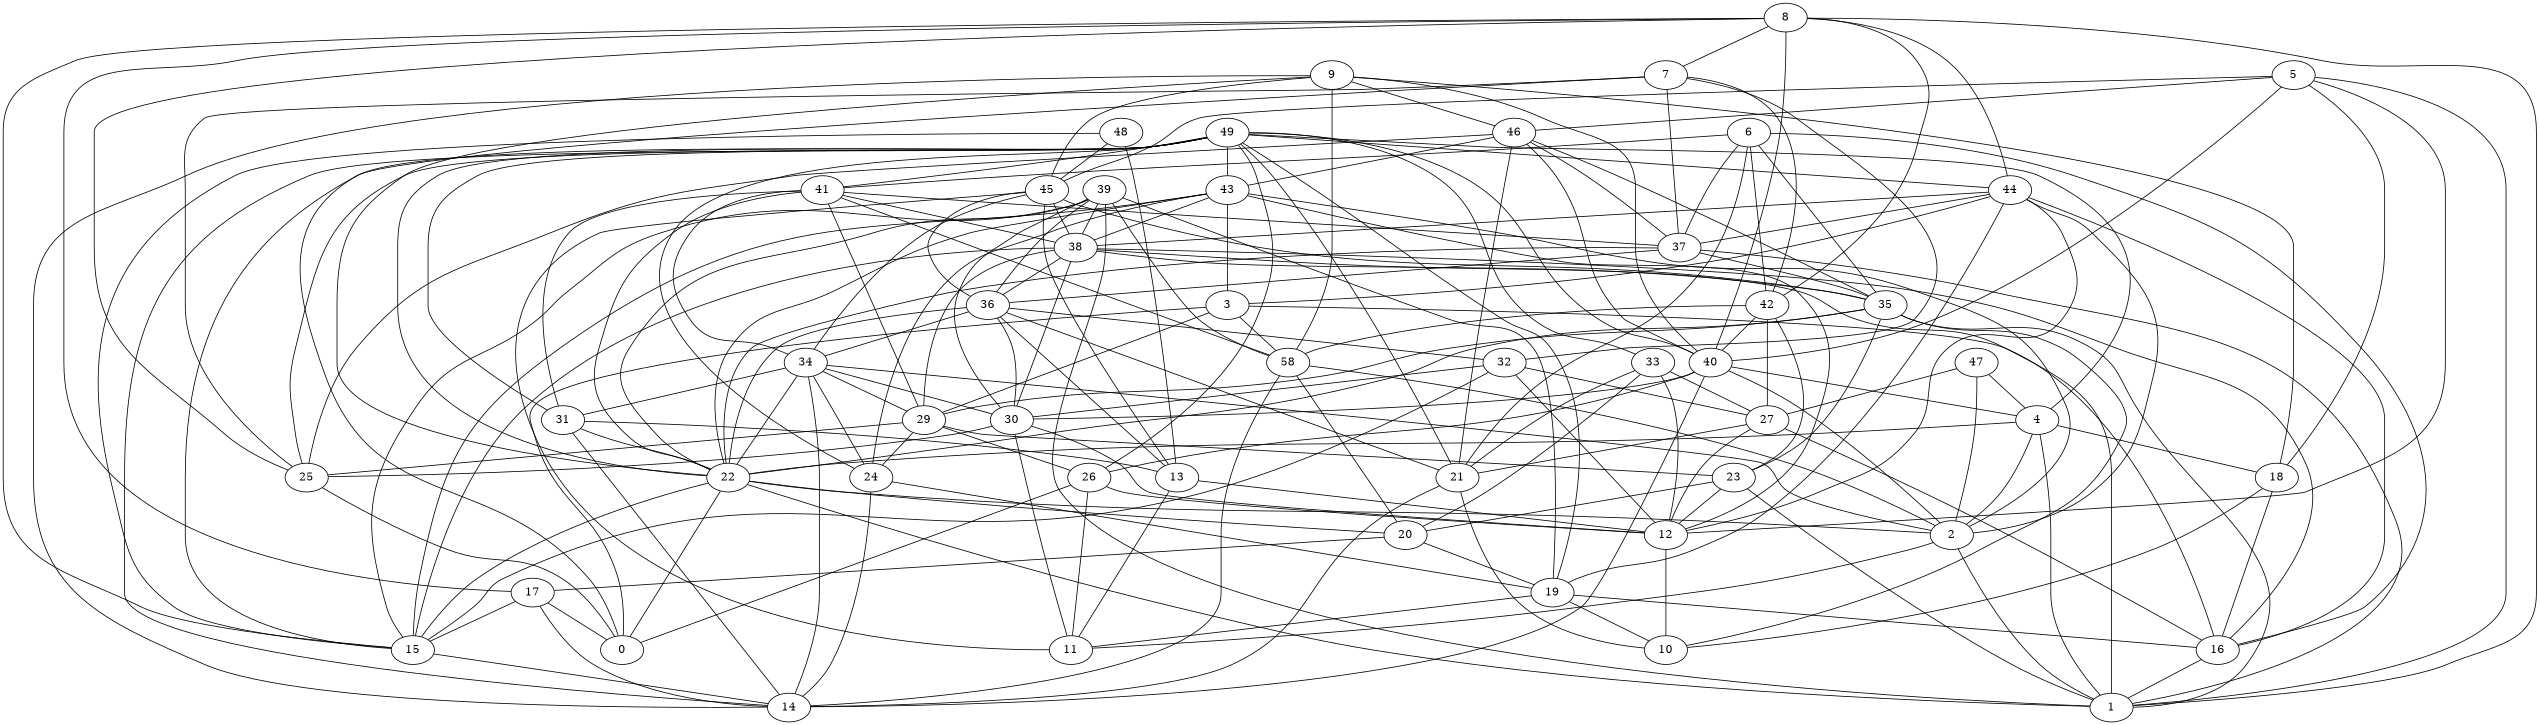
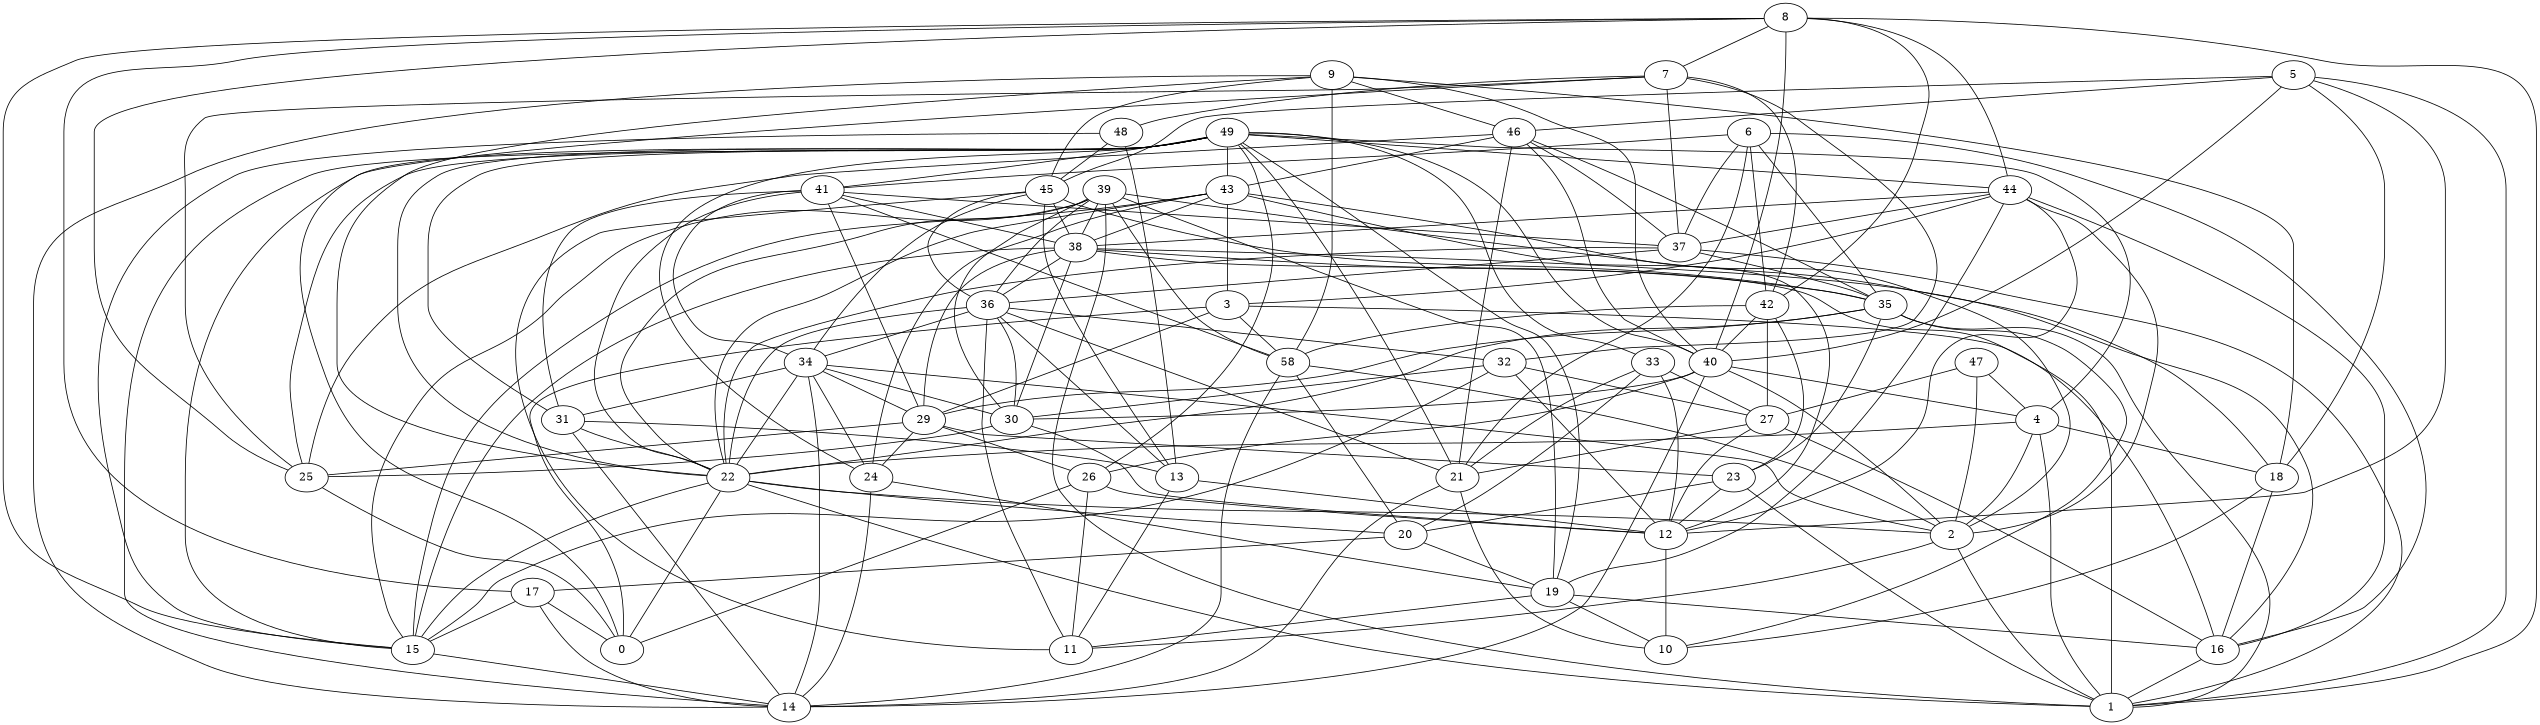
edge "7" -- "48": added
edge "39" -- "18": added
edge "30" -- "11": now "36" -- "11"
